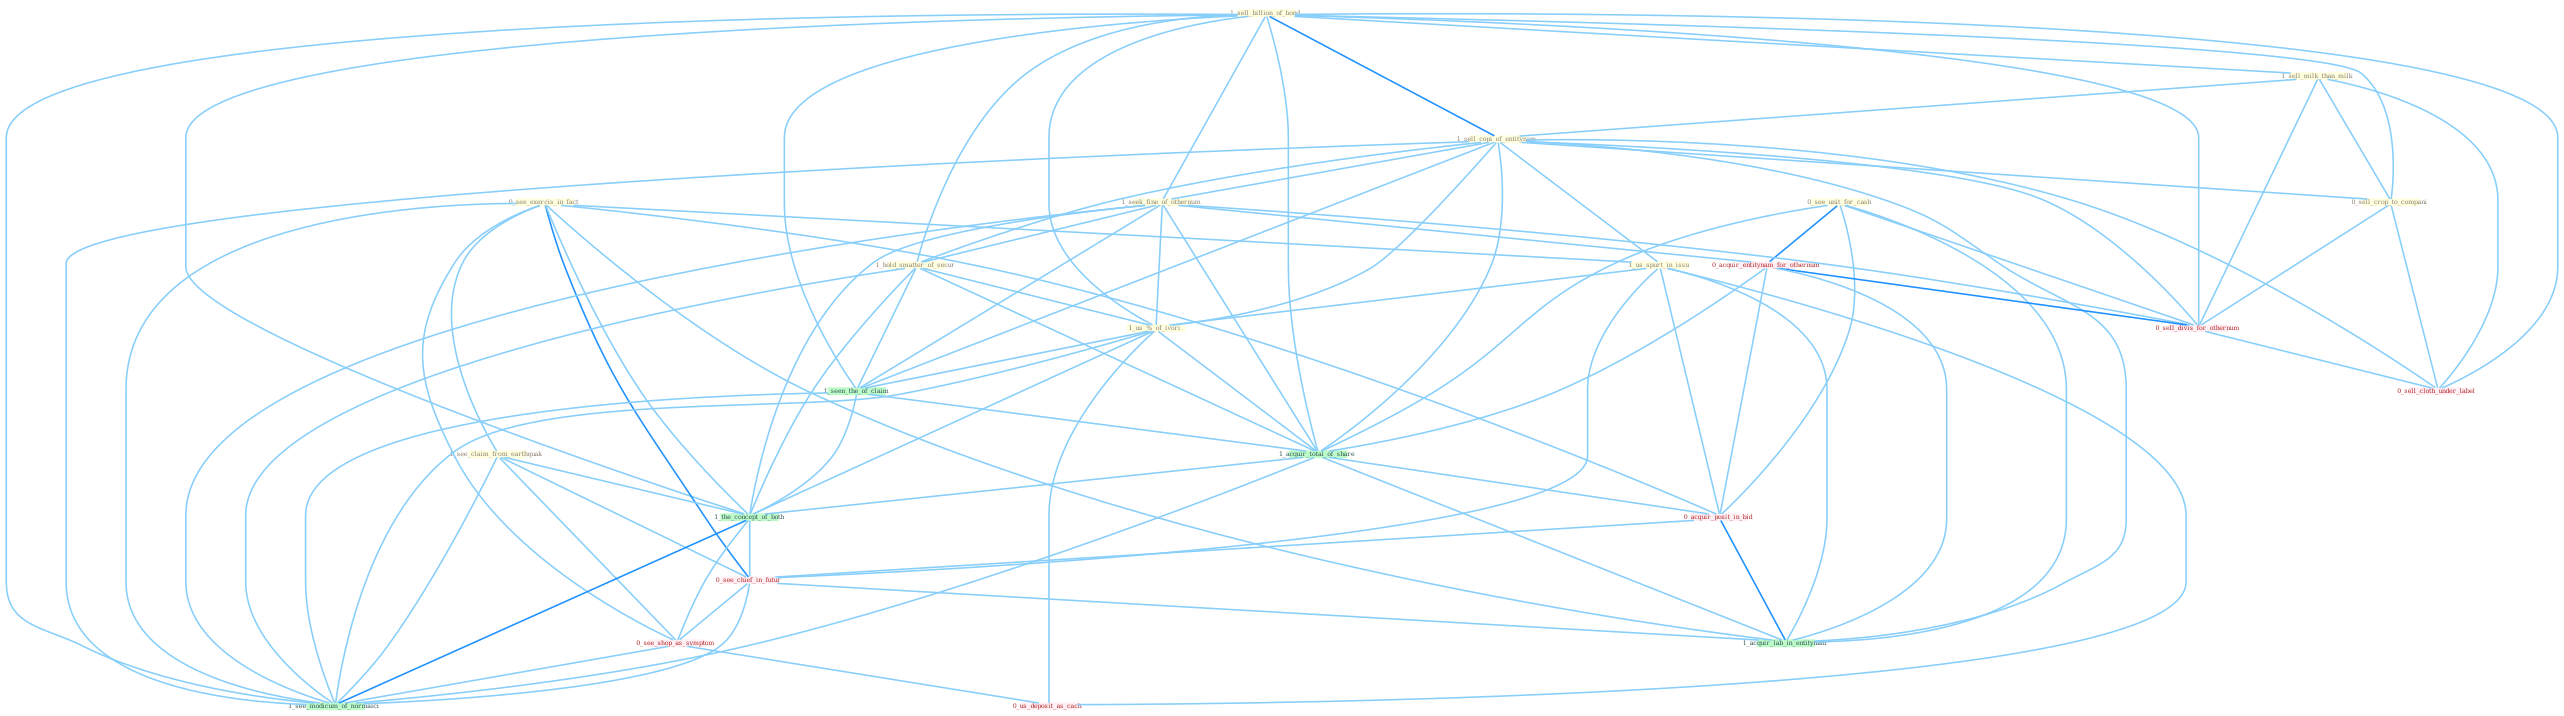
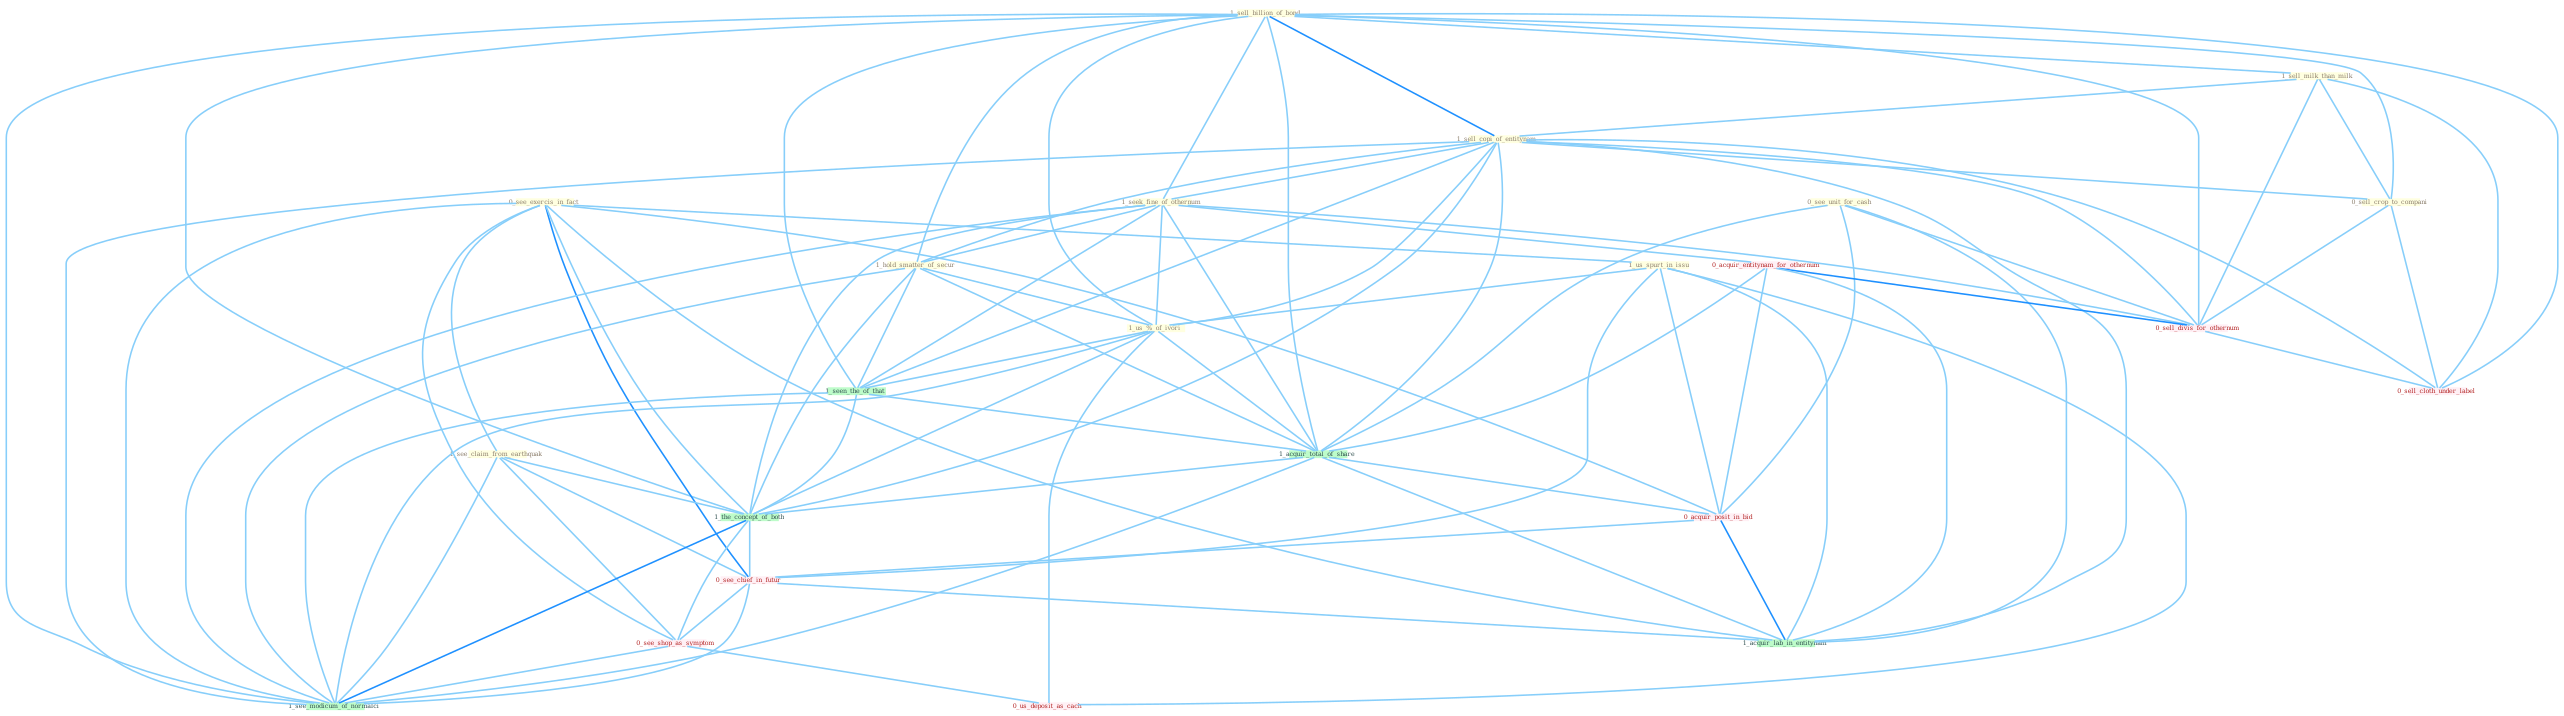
edge "1_sell_copi_of_entitynam" -- "1_us_spurt_in_issu": now "1_sell_copi_of_entitynam" -- "1_the_concept_of_both"
edge "0_see_unit_for_cash" -- "0_acquir_entitynam_for_othernum": removed
node "1_seen_the_of_claim": label "1_seen_the_of_claim" -> "1_seen_the_of_that"
